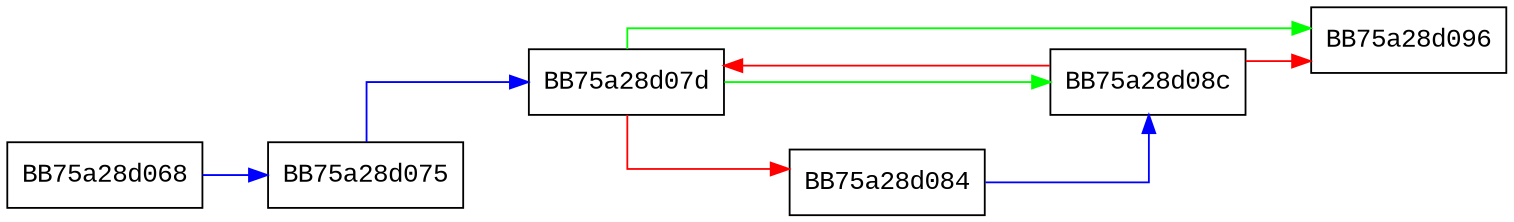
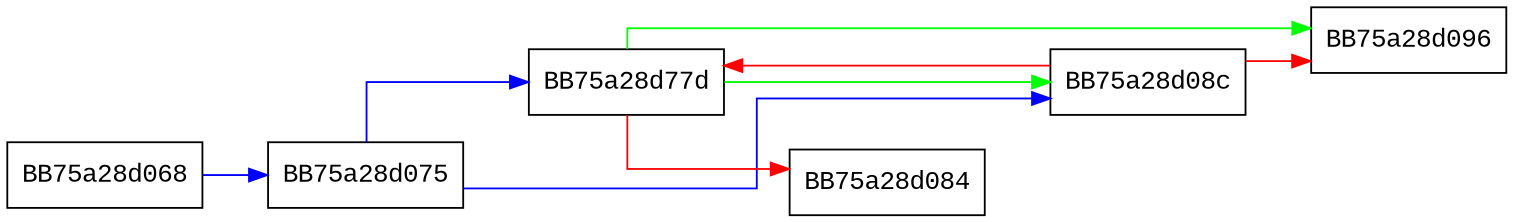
node "BB75a28d07d": label "BB75a28d07d" -> "BB75a28d77d"
edge "BB75a28d084" -> "BB75a28d08c": now "BB75a28d075" -> "BB75a28d08c"
